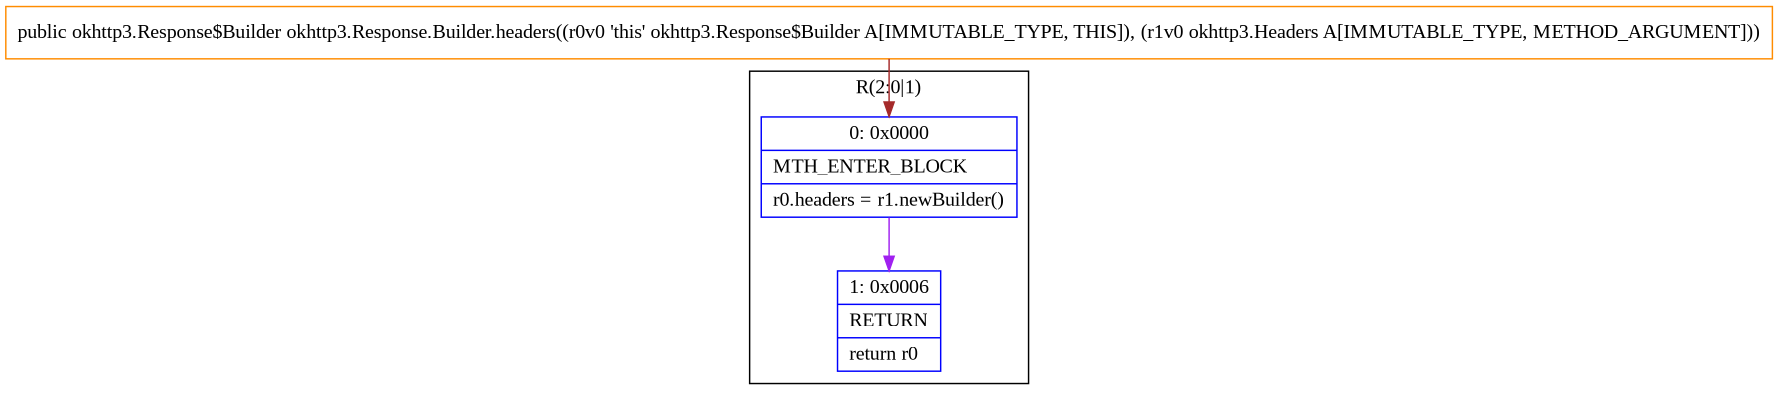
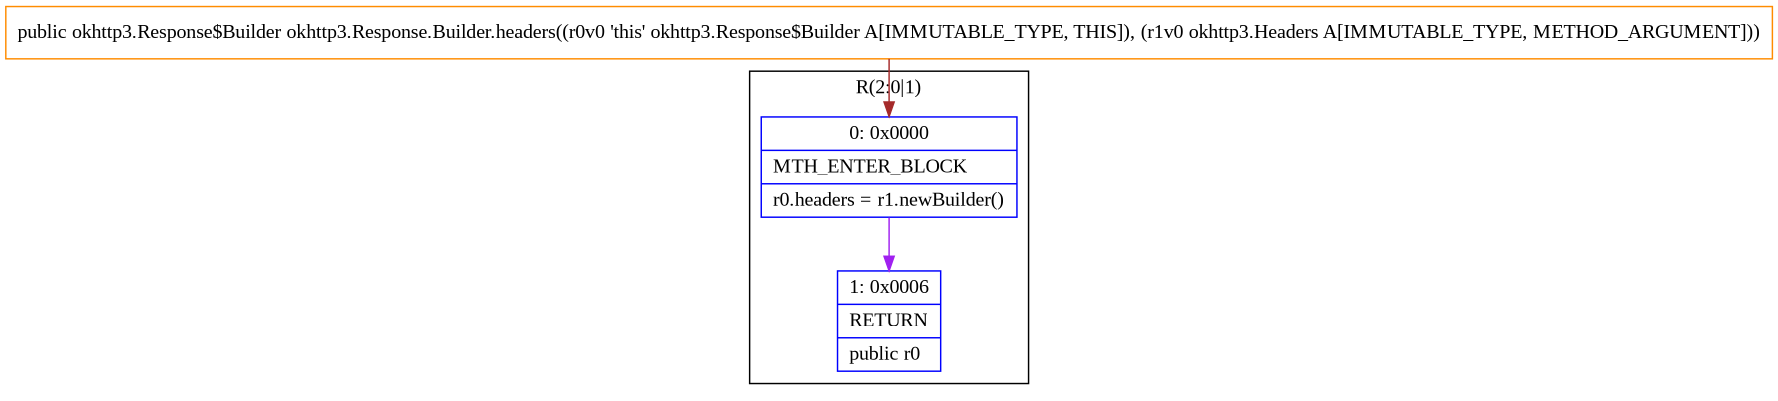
node "1: 0x0006": text "return r0" -> "public r0"
